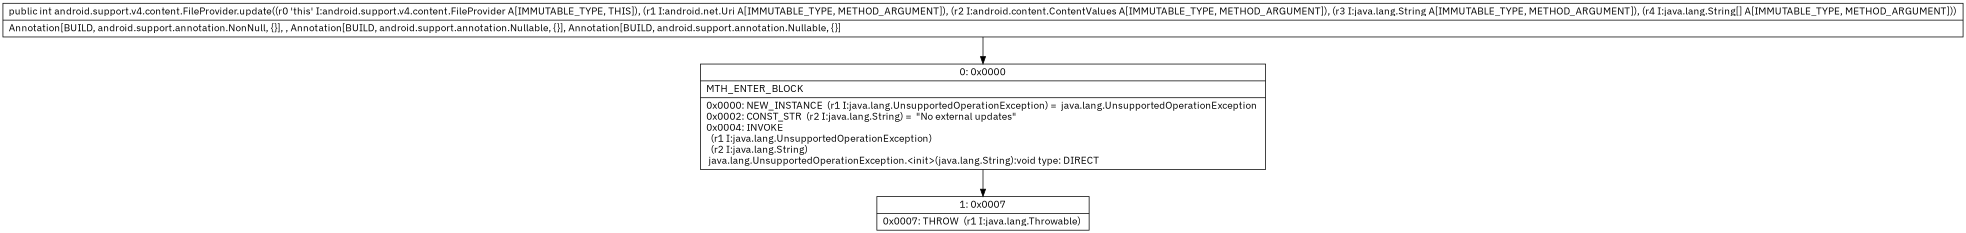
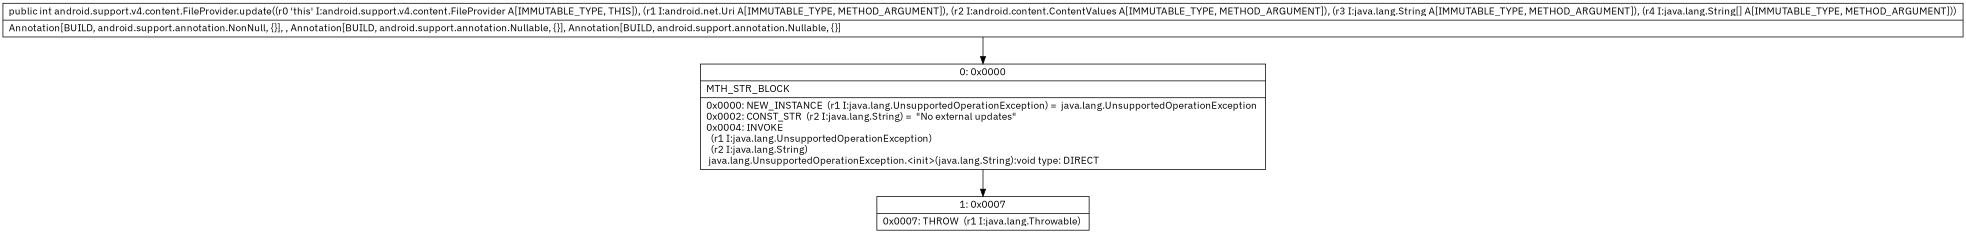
node "0: 0x0000": text "MTH_ENTER_BLOCK" -> "MTH_STR_BLOCK"
